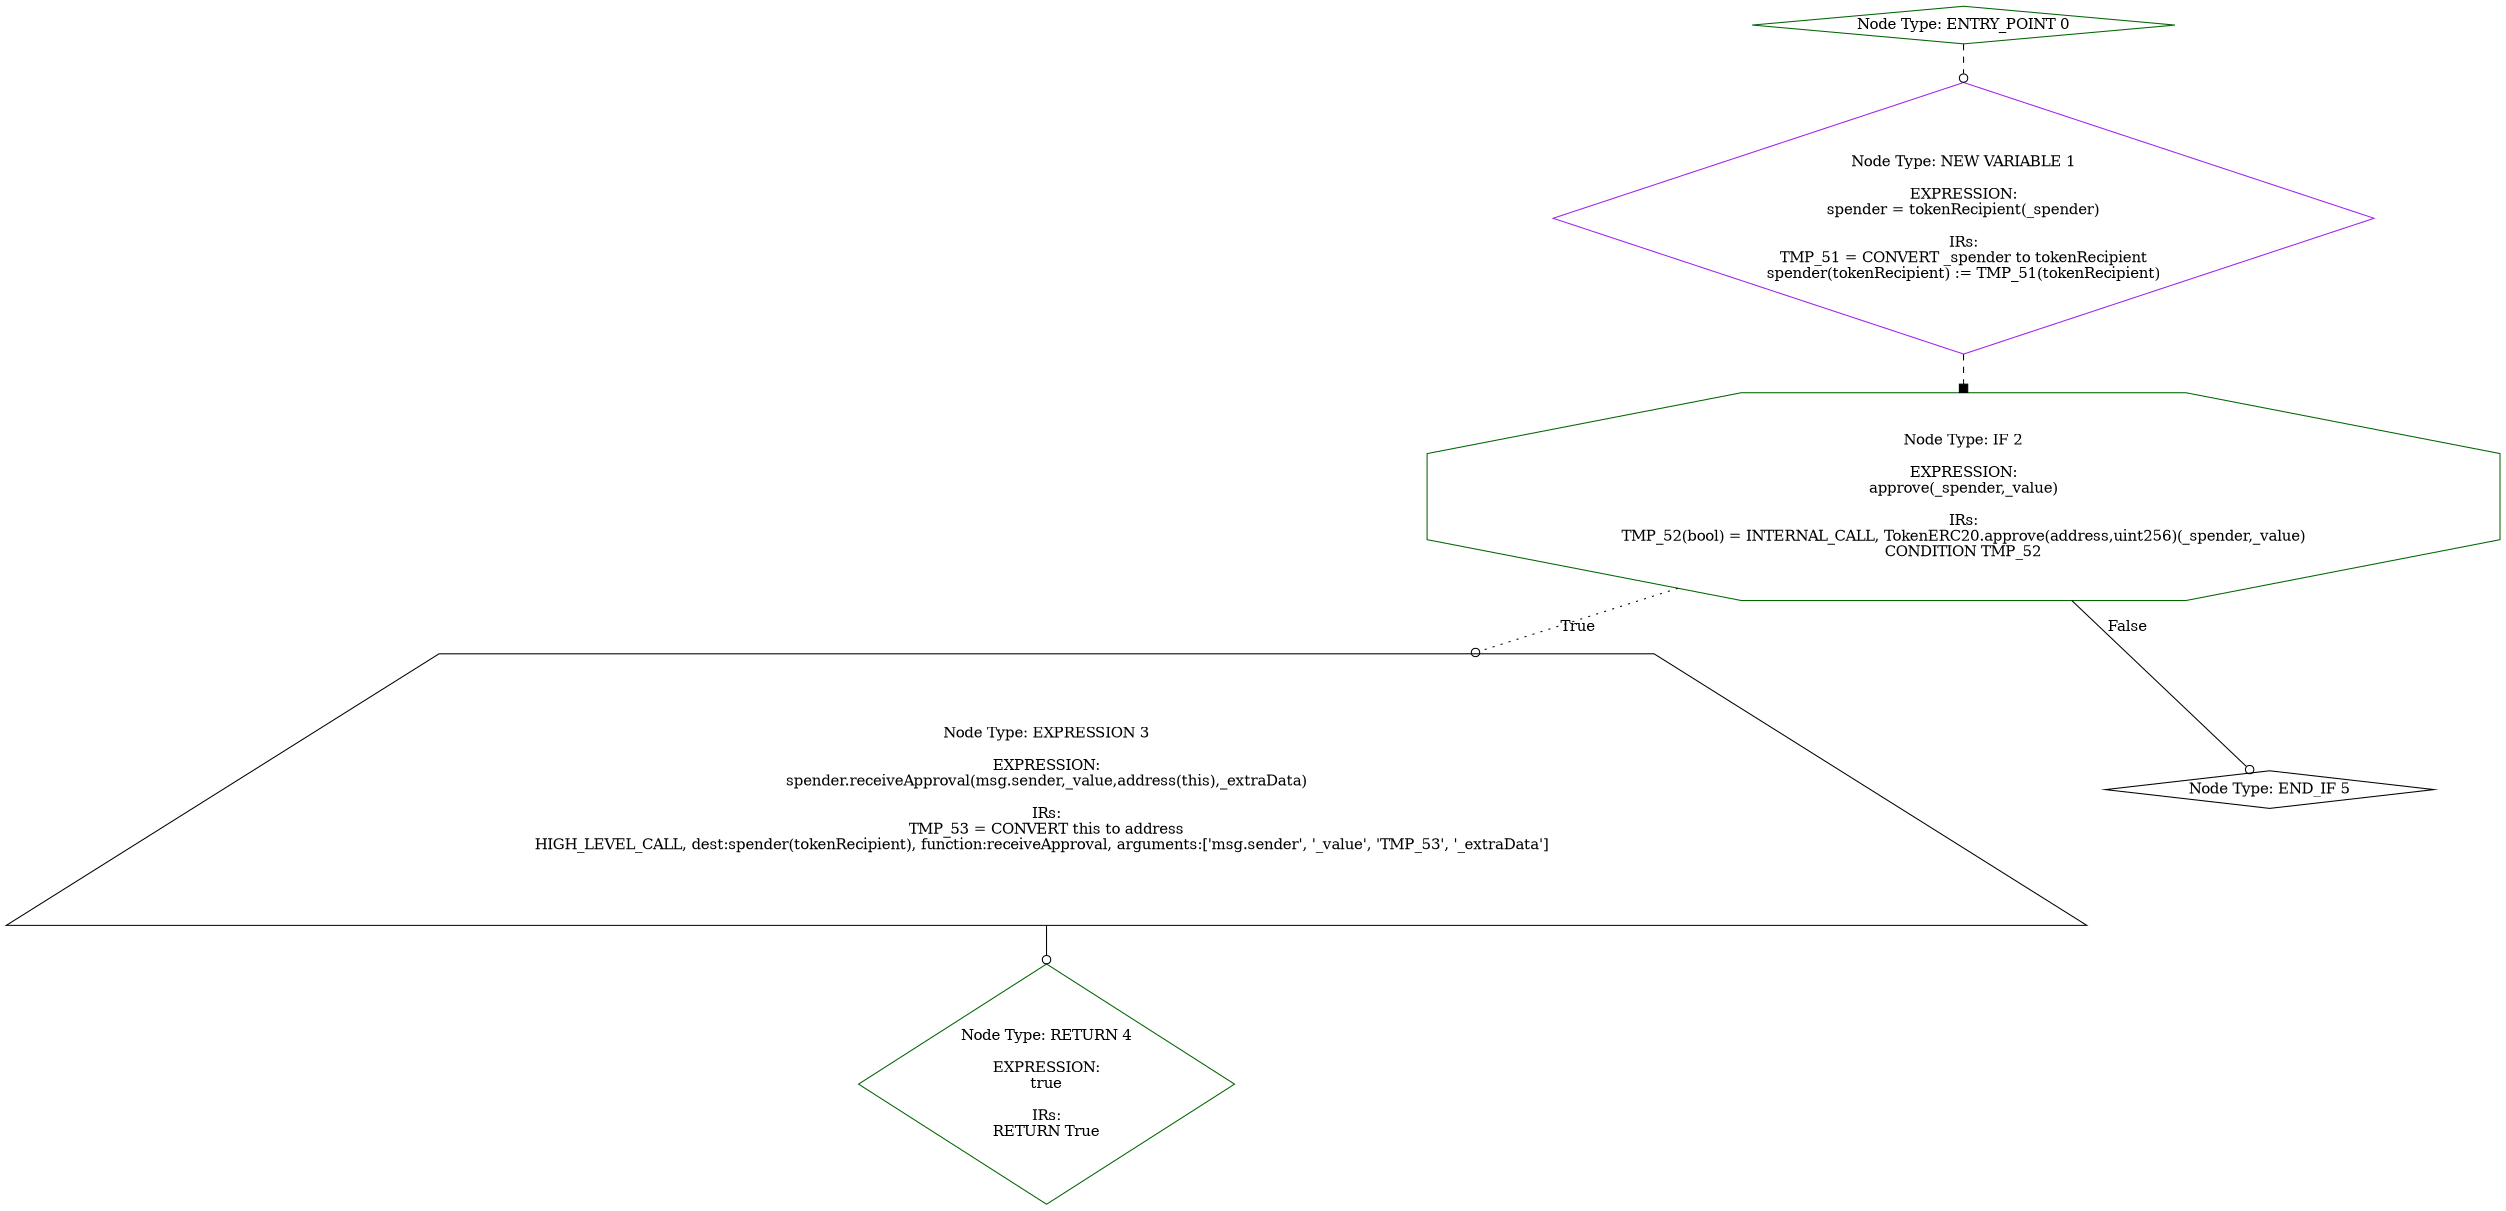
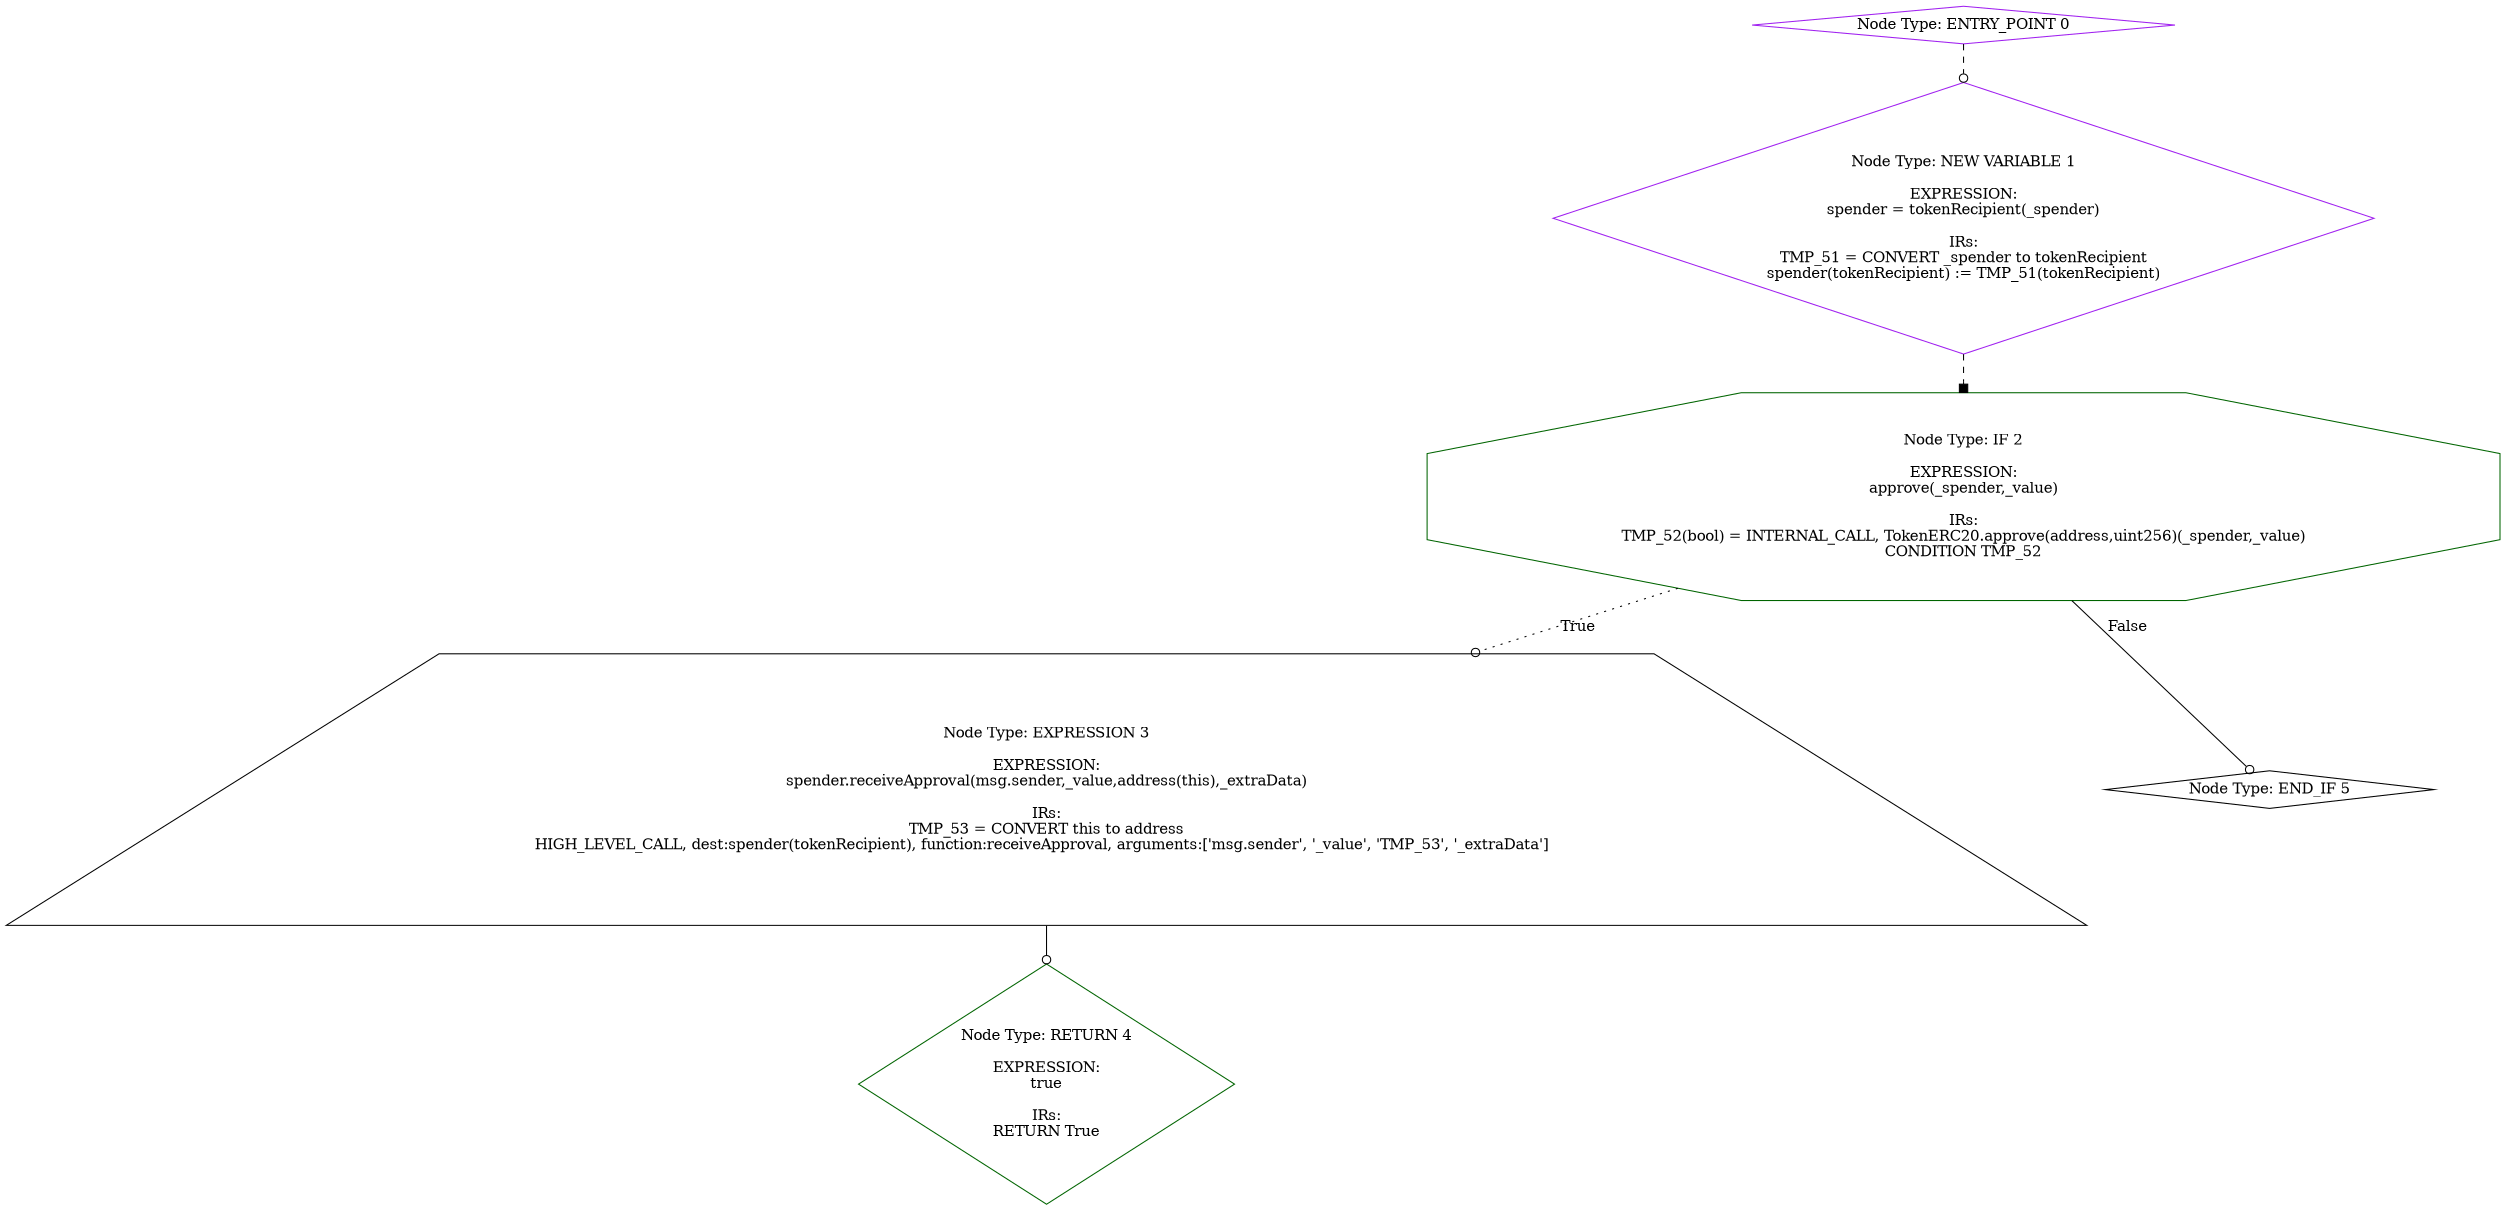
node "Node Type: ENTRY_POINT 0": color darkgreen -> purple
